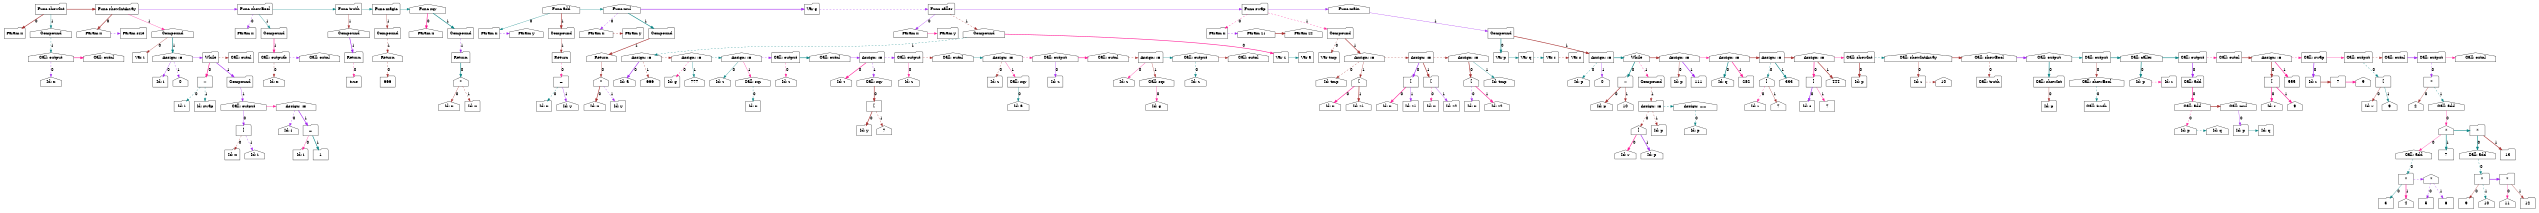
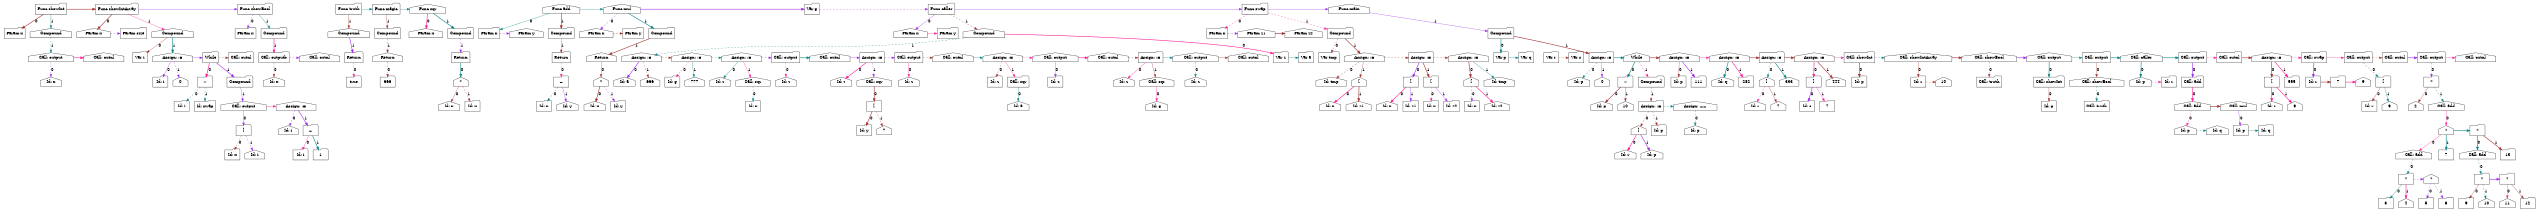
edge "Func showBool" -> "Func truth": removed
edge "Var q" -> "Var r": removed
